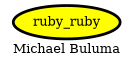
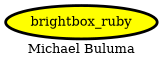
node "ruby_ruby": label "ruby_ruby" -> "brightbox_ruby"
